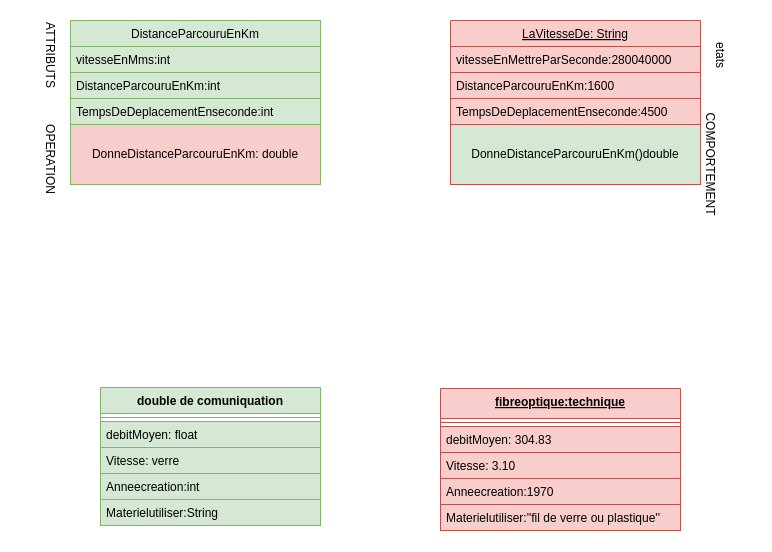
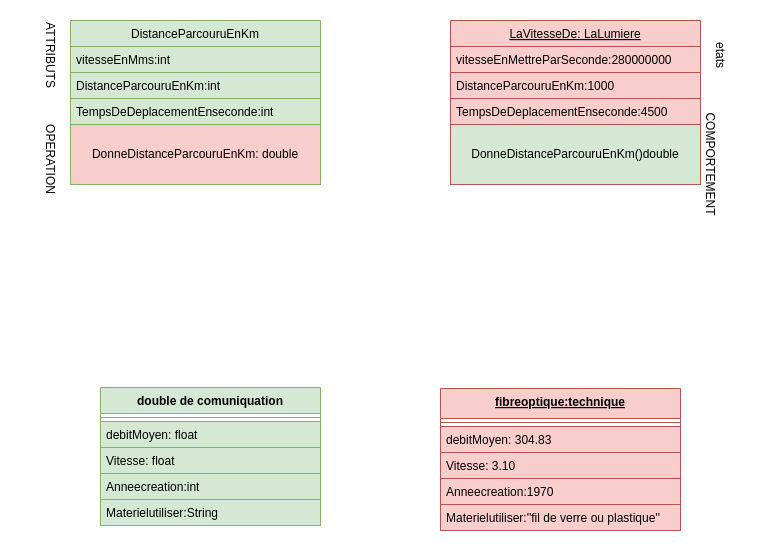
node "LaVitesseDe: String": label "LaVitesseDe: String" -> "LaVitesseDe: LaLumiere"
node "vitesseEnMettreParSeconde:280040000": label "vitesseEnMettreParSeconde:280040000" -> "vitesseEnMettreParSeconde:280000000"
node "DistanceParcouruEnKm:1600": label "DistanceParcouruEnKm:1600" -> "DistanceParcouruEnKm:1000"
node "Vitesse: verre": label "Vitesse: verre" -> "Vitesse: float"
